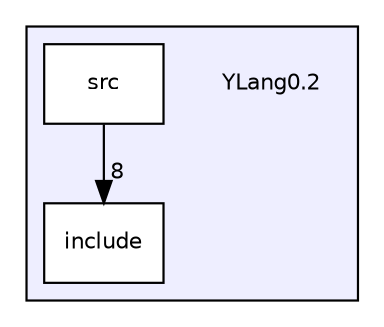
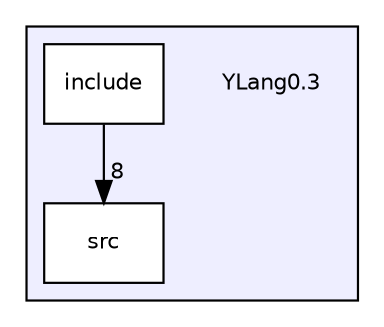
node "YLang0.2": label "YLang0.2" -> "YLang0.3"
edge "src" -> "include": reversed
